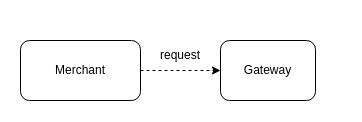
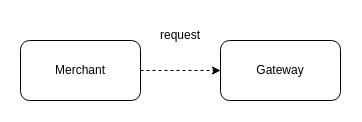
node "request": moved (181, 56) -> (181, 36)
node "Gateway": size 95x60 -> 120x60
